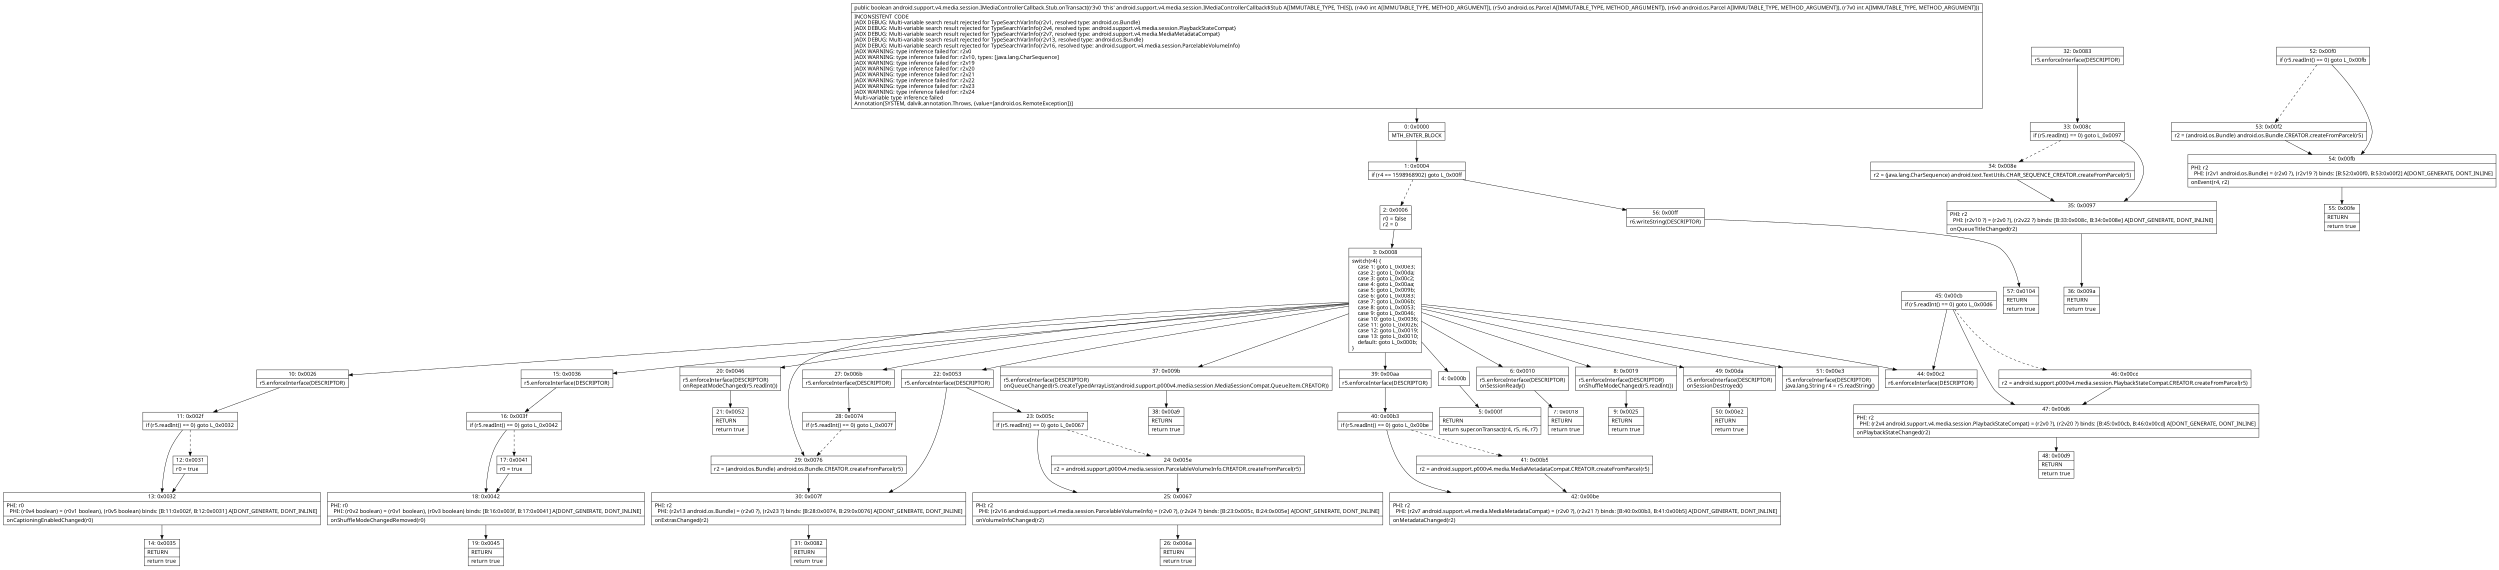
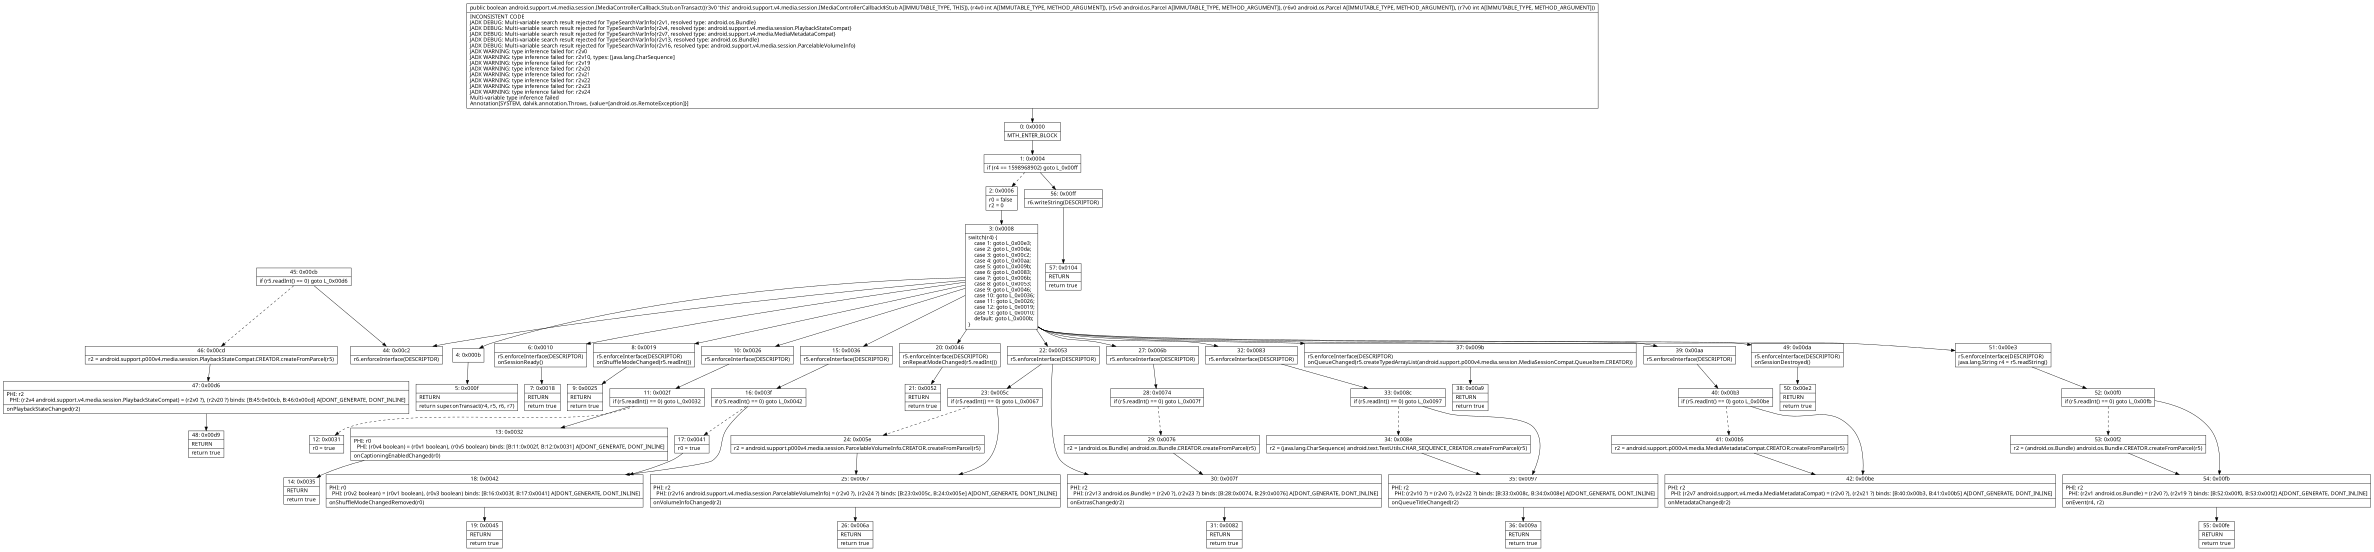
edge "3: 0x0008" -> "29: 0x0076": now "3: 0x0008" -> "32: 0x0083"
edge "45: 0x00cb" -> "47: 0x00d6": removed
edge "51: 0x00e3" -> "52: 0x00f0": added
edge "12: 0x0031" -> "13: 0x0032": removed
